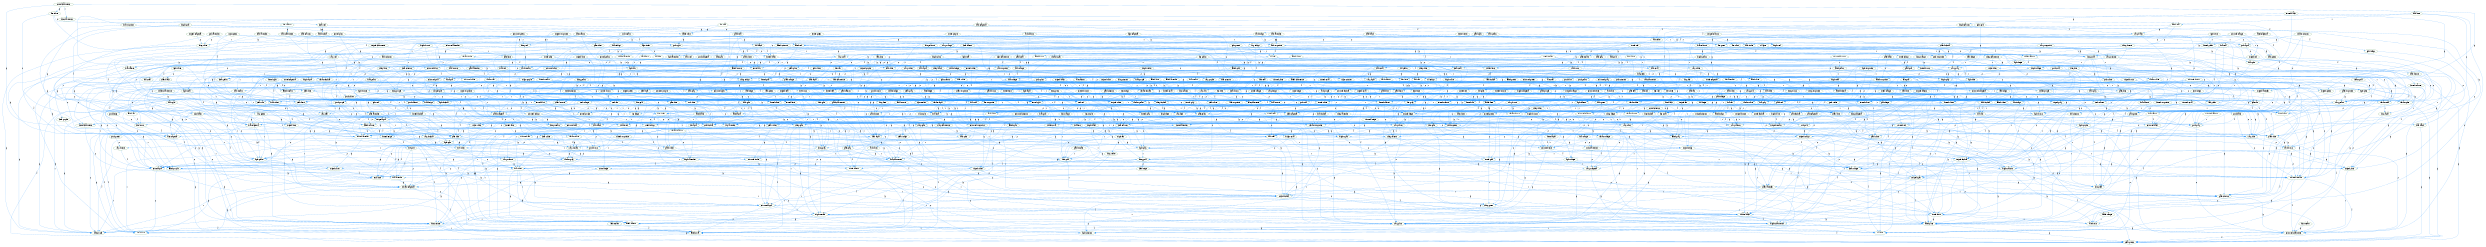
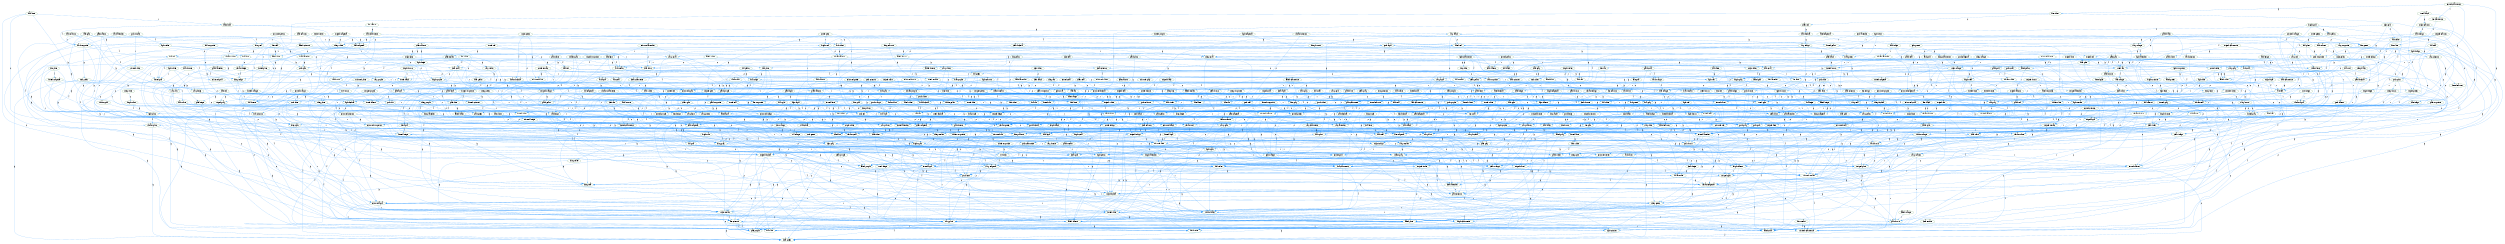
edge "vibrant violet" -> "drab magenta": now "vibrant violet" -> "dotted silver"
edge "plaid lavender" -> "clear purple": now "plaid lavender" -> "faded purple"
edge "striped purple" -> "plaid orange": now "striped purple" -> "dotted crimson"
node "dull magenta": added
node "plaid green": label "plaid green" -> "plaid light"
edge "dull white" -> "posh maroon": now "vibrant fuchsia" -> "posh maroon"
node "bright blue": removed
